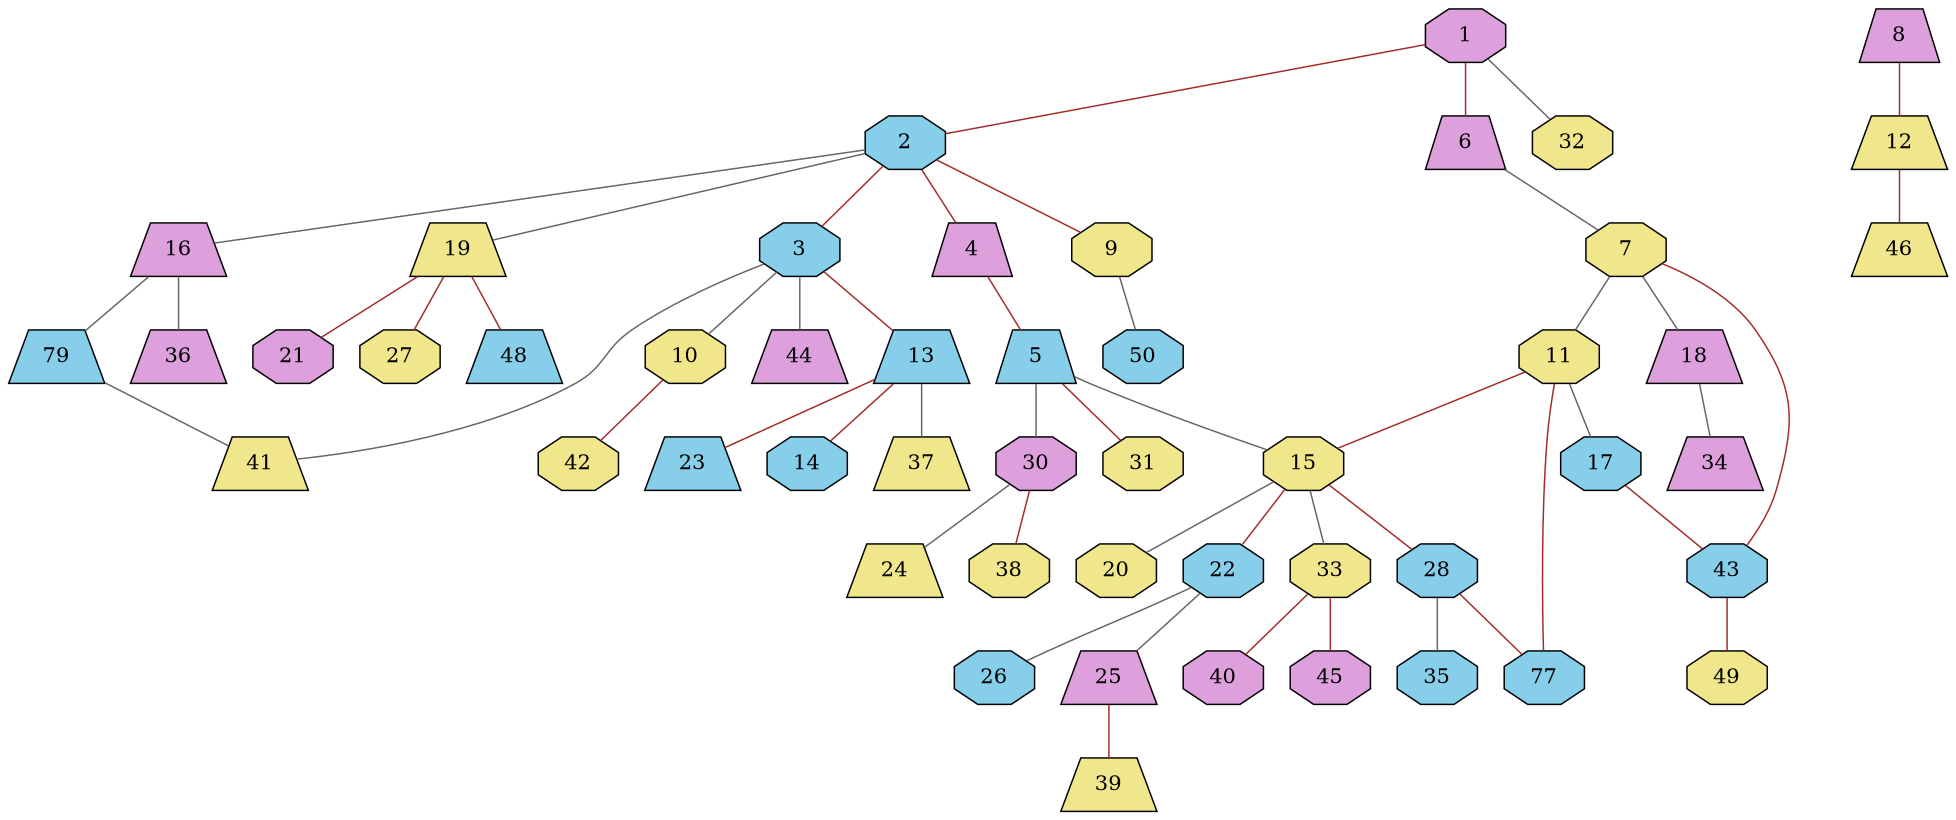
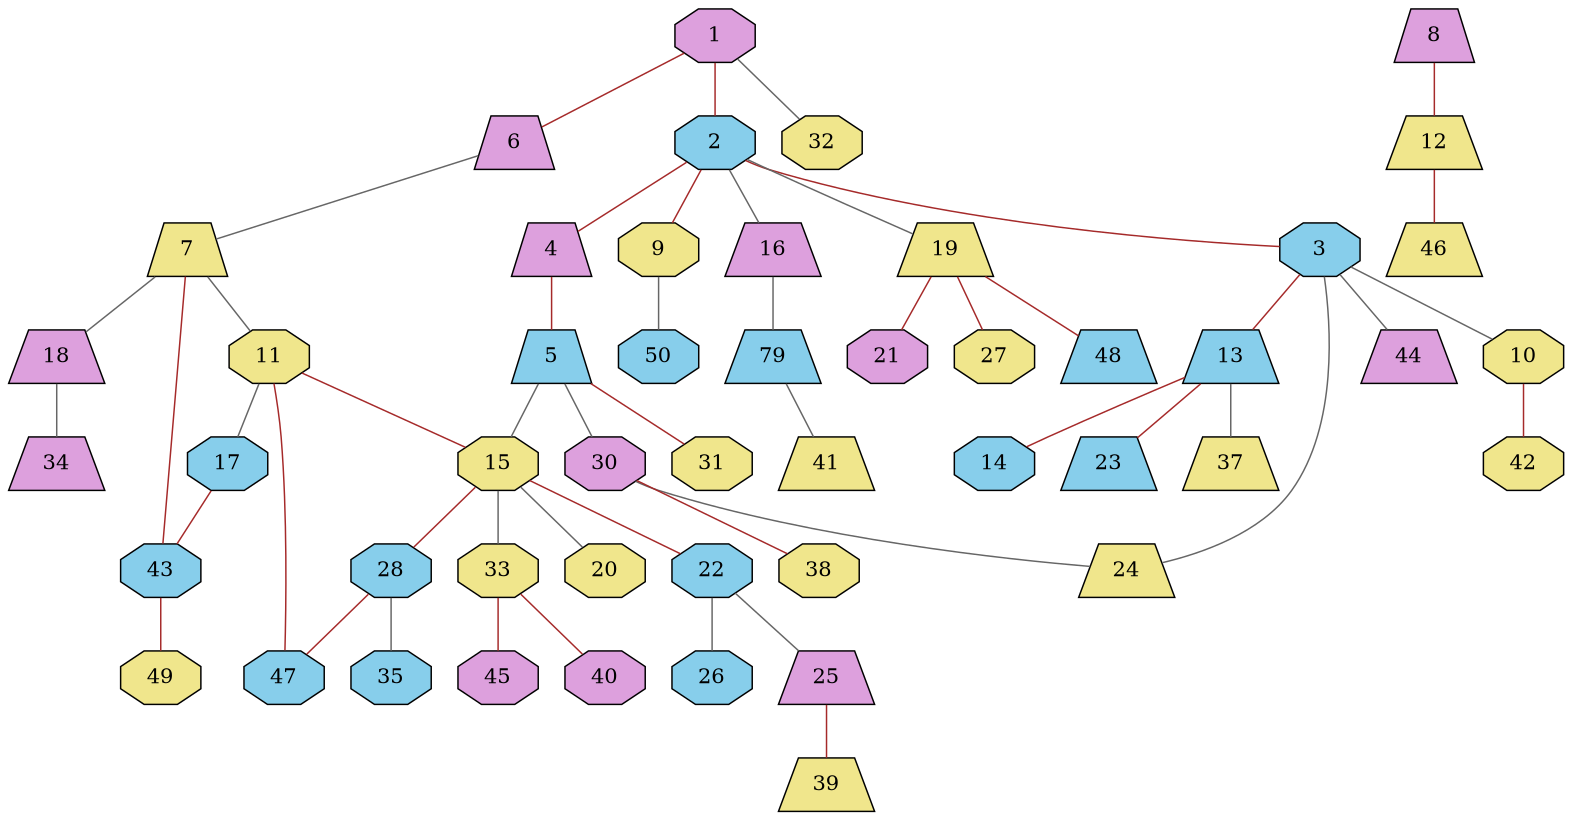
node "7": shape octagon -> trapezium
node "36": removed
edge "3" -- "41": now "3" -- "24"
node "77": label "77" -> "47"
